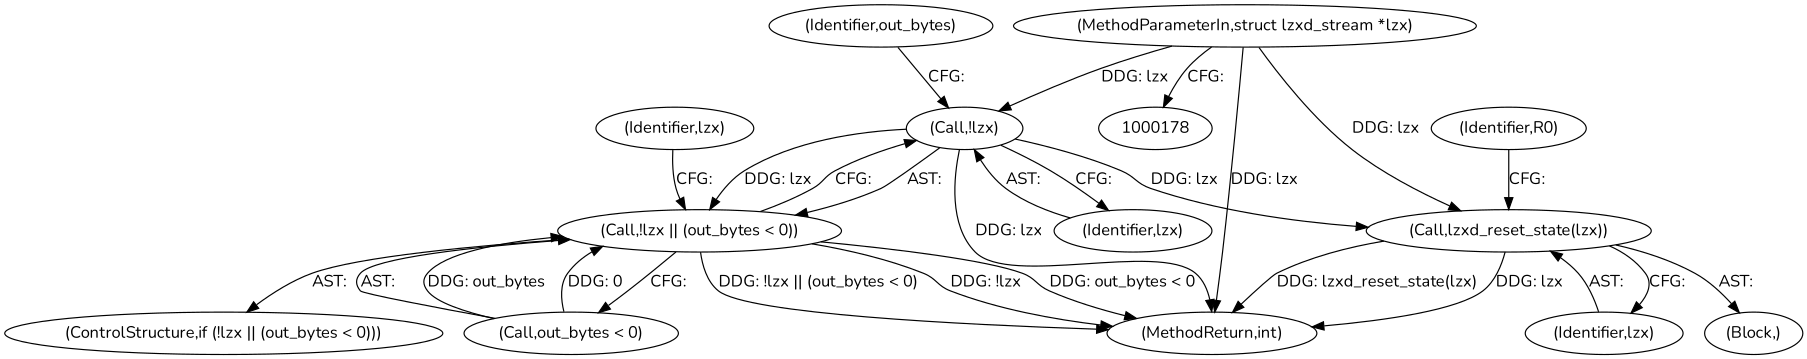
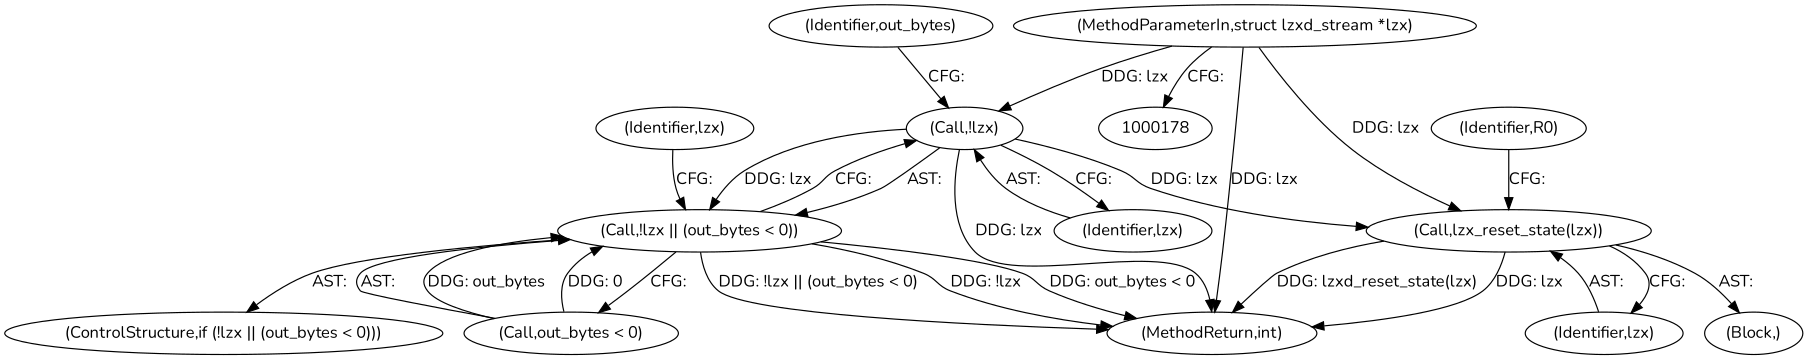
node "(Call,lzxd_reset_state(lzx))": label "(Call,lzxd_reset_state(lzx))" -> "(Call,lzx_reset_state(lzx))"
